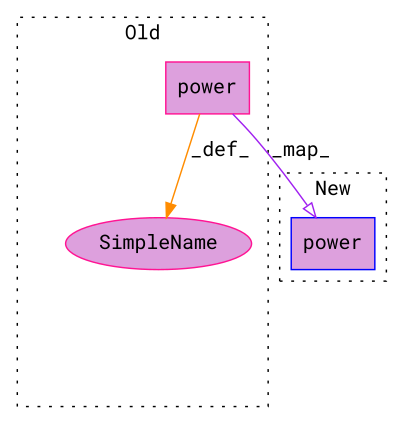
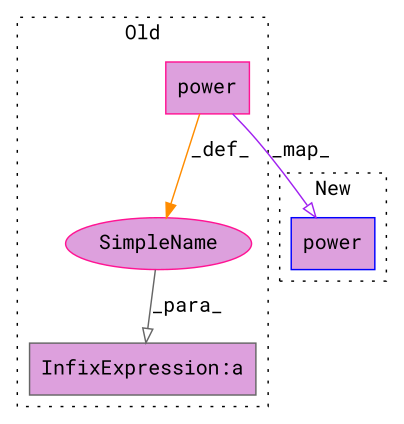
node "InfixExpression:a": added
